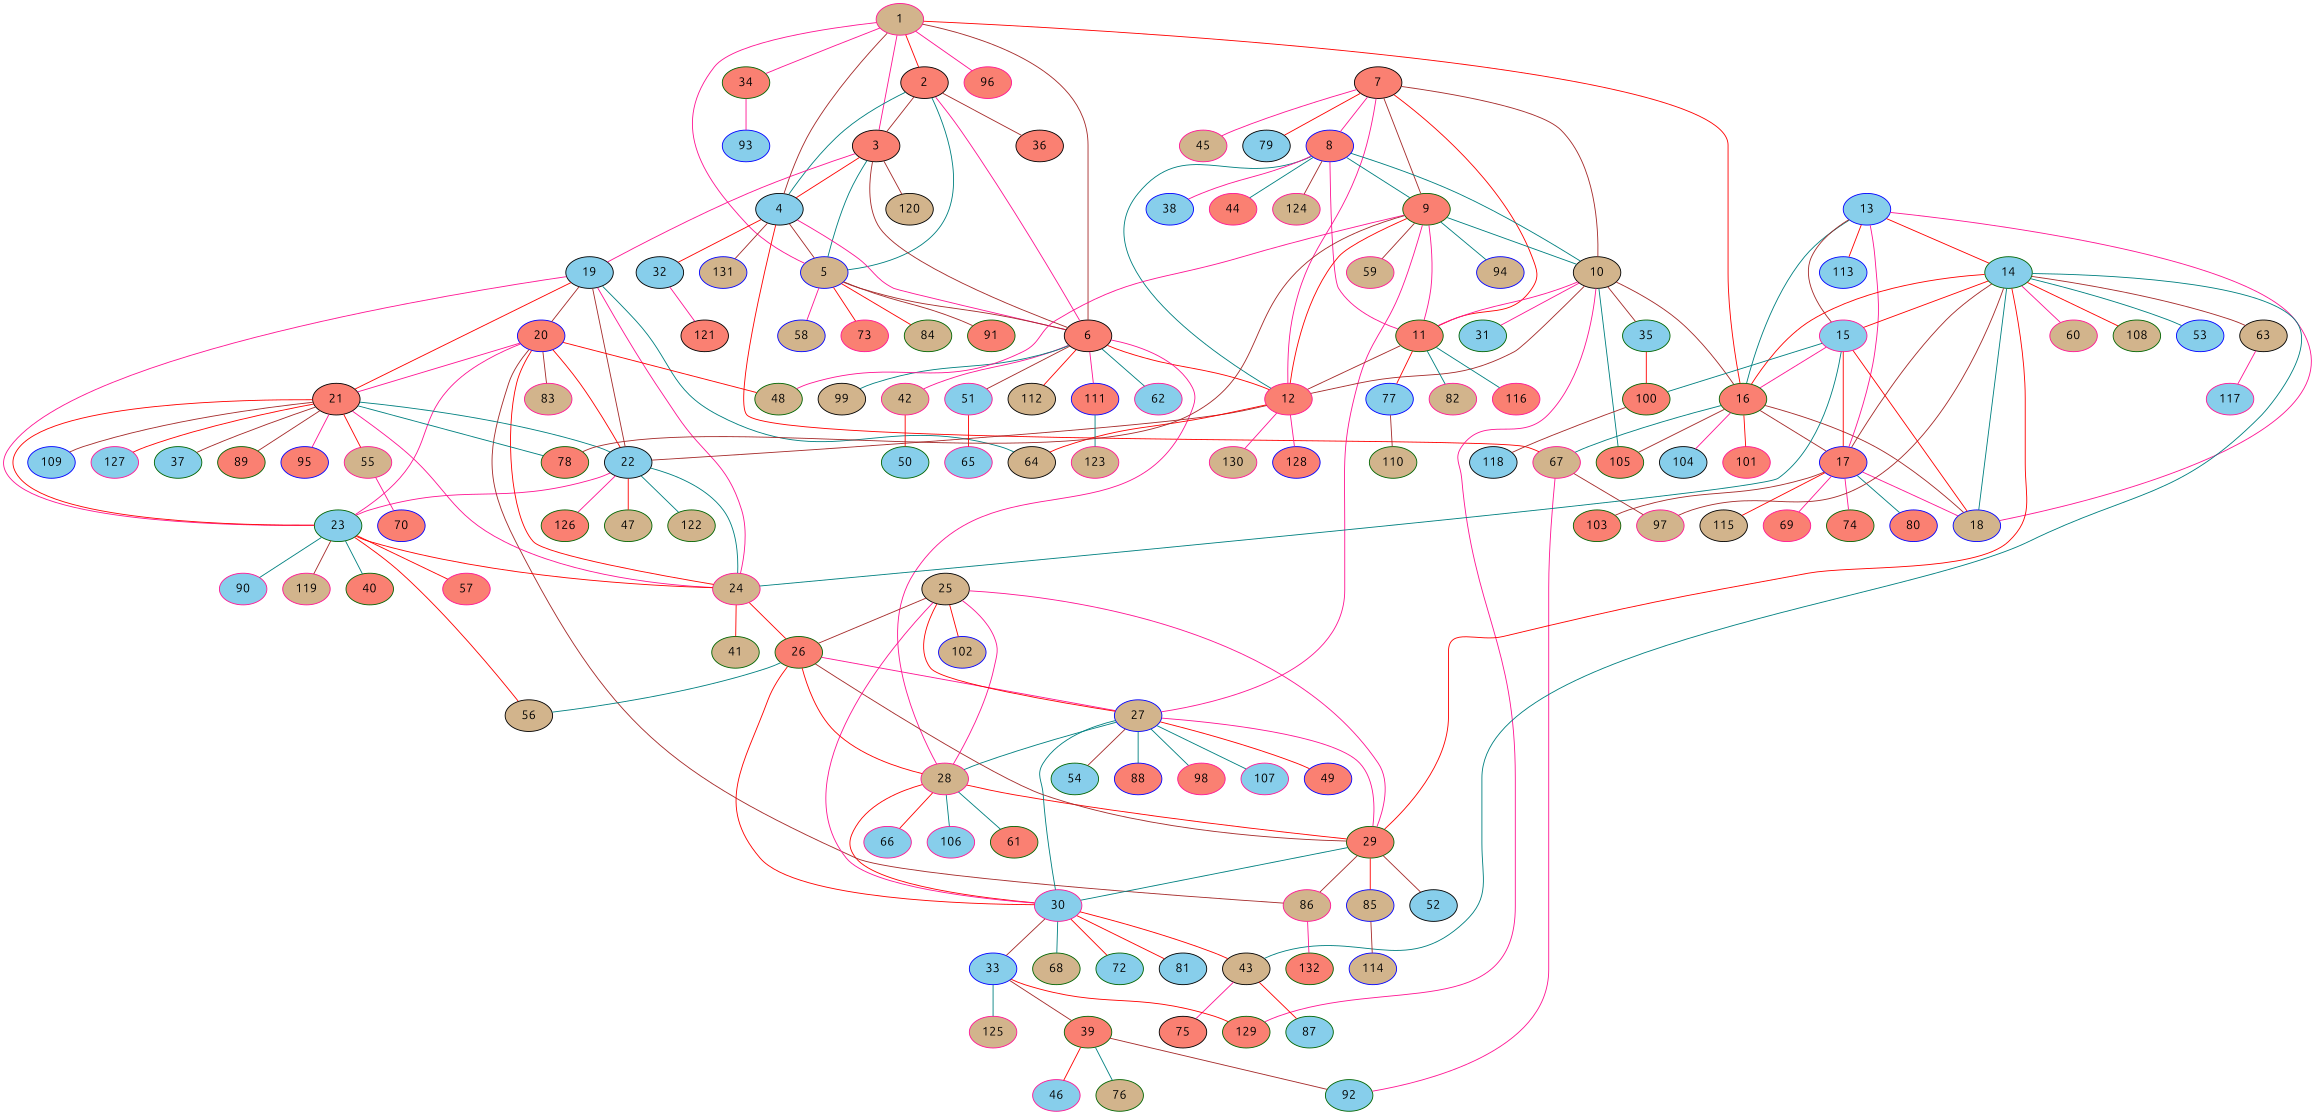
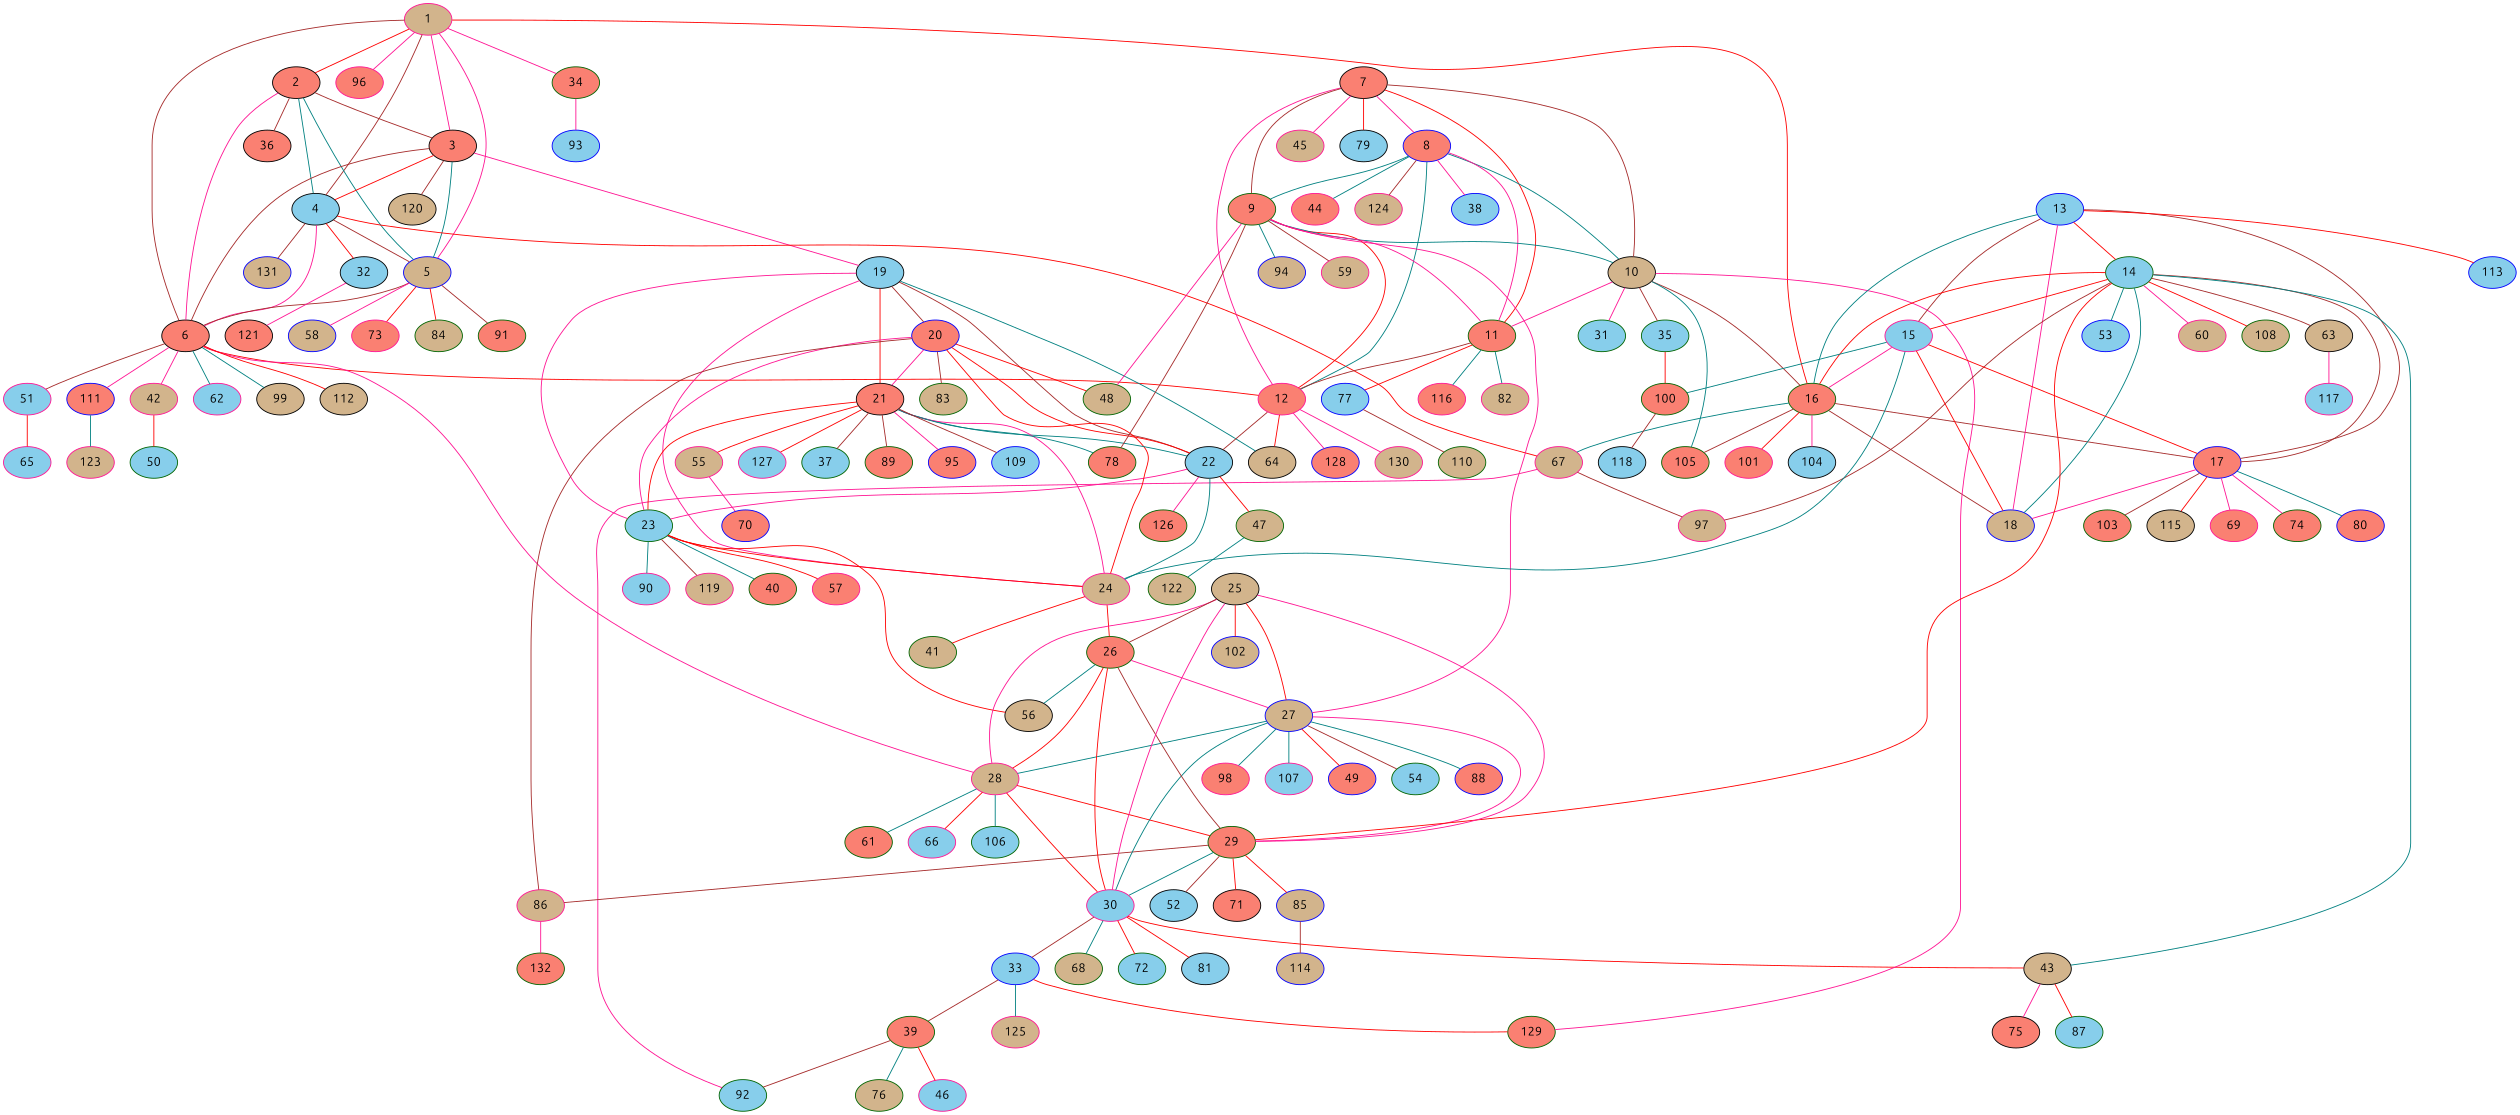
edge "13" -- "17": color deeppink -> brown
edge "10" -- "12": removed
node "83": color deeppink -> darkgreen
edge "22" -- "122": now "47" -- "122"
node "106": color deeppink -> darkgreen
node "71": added
